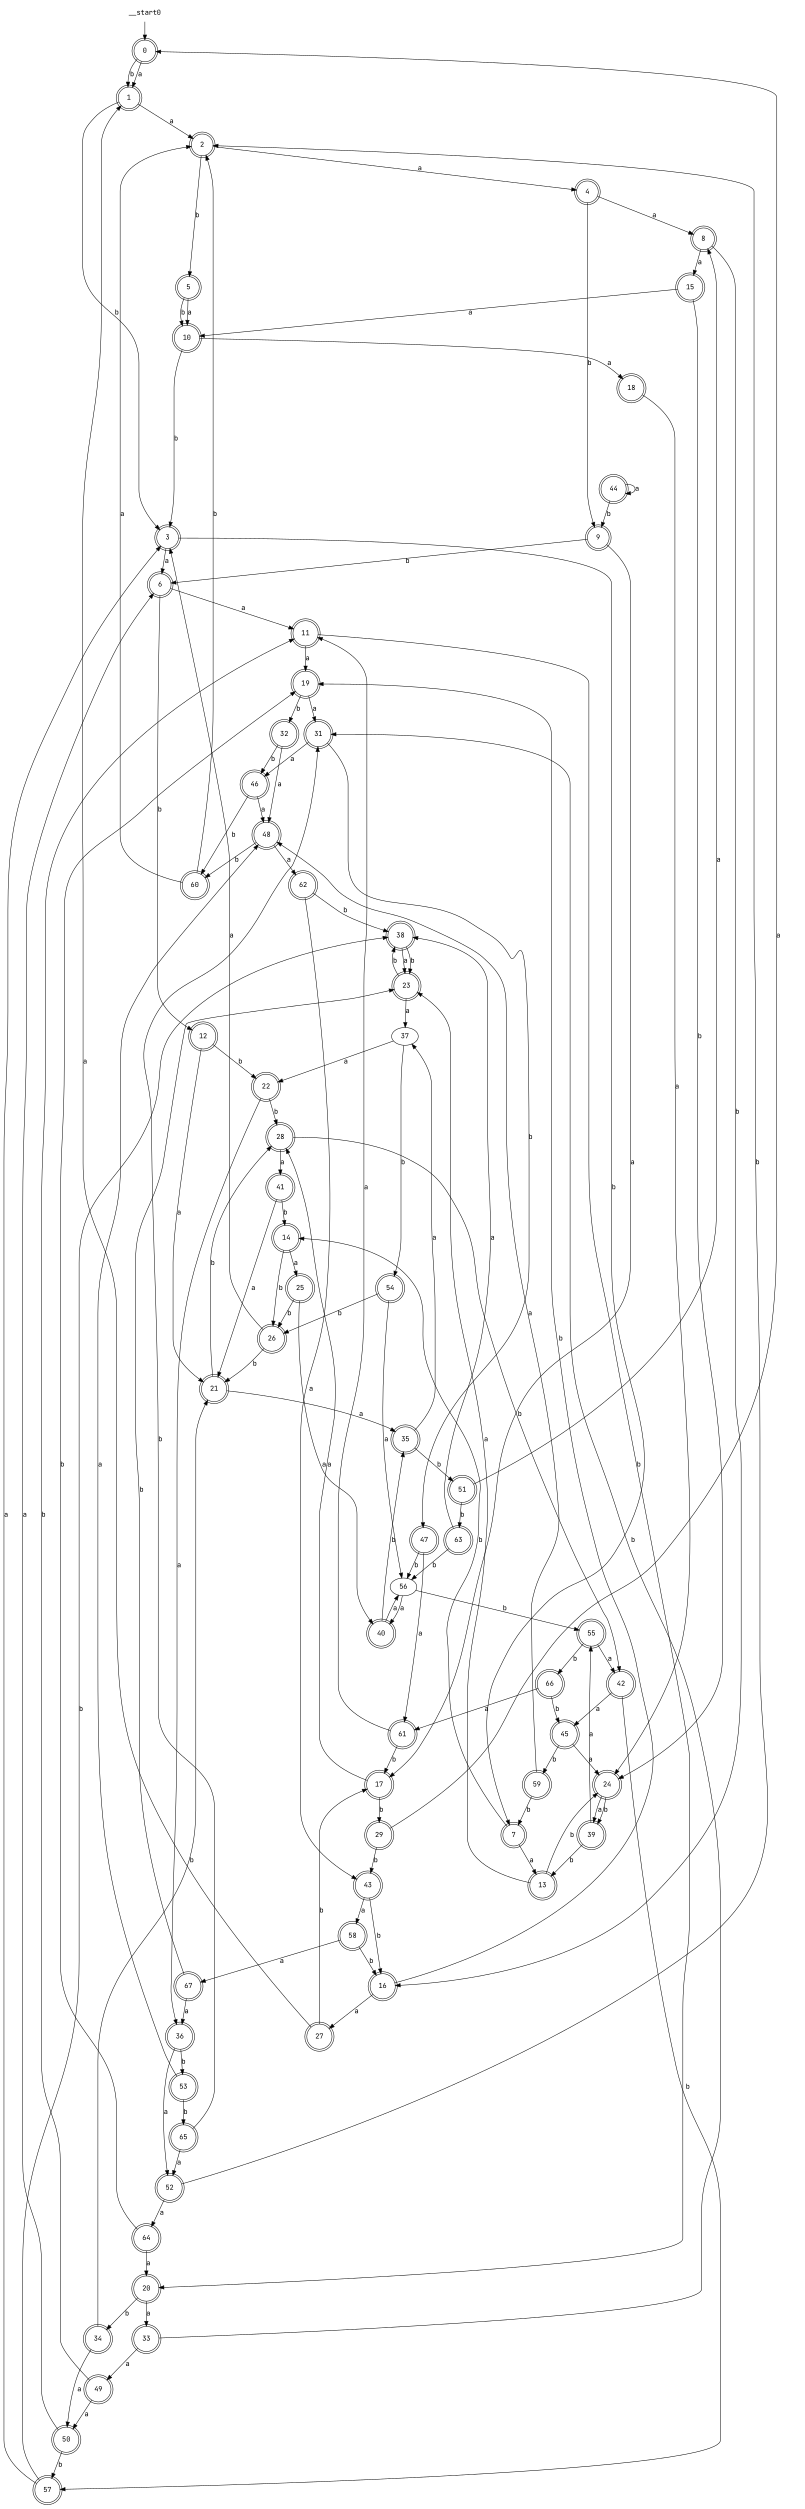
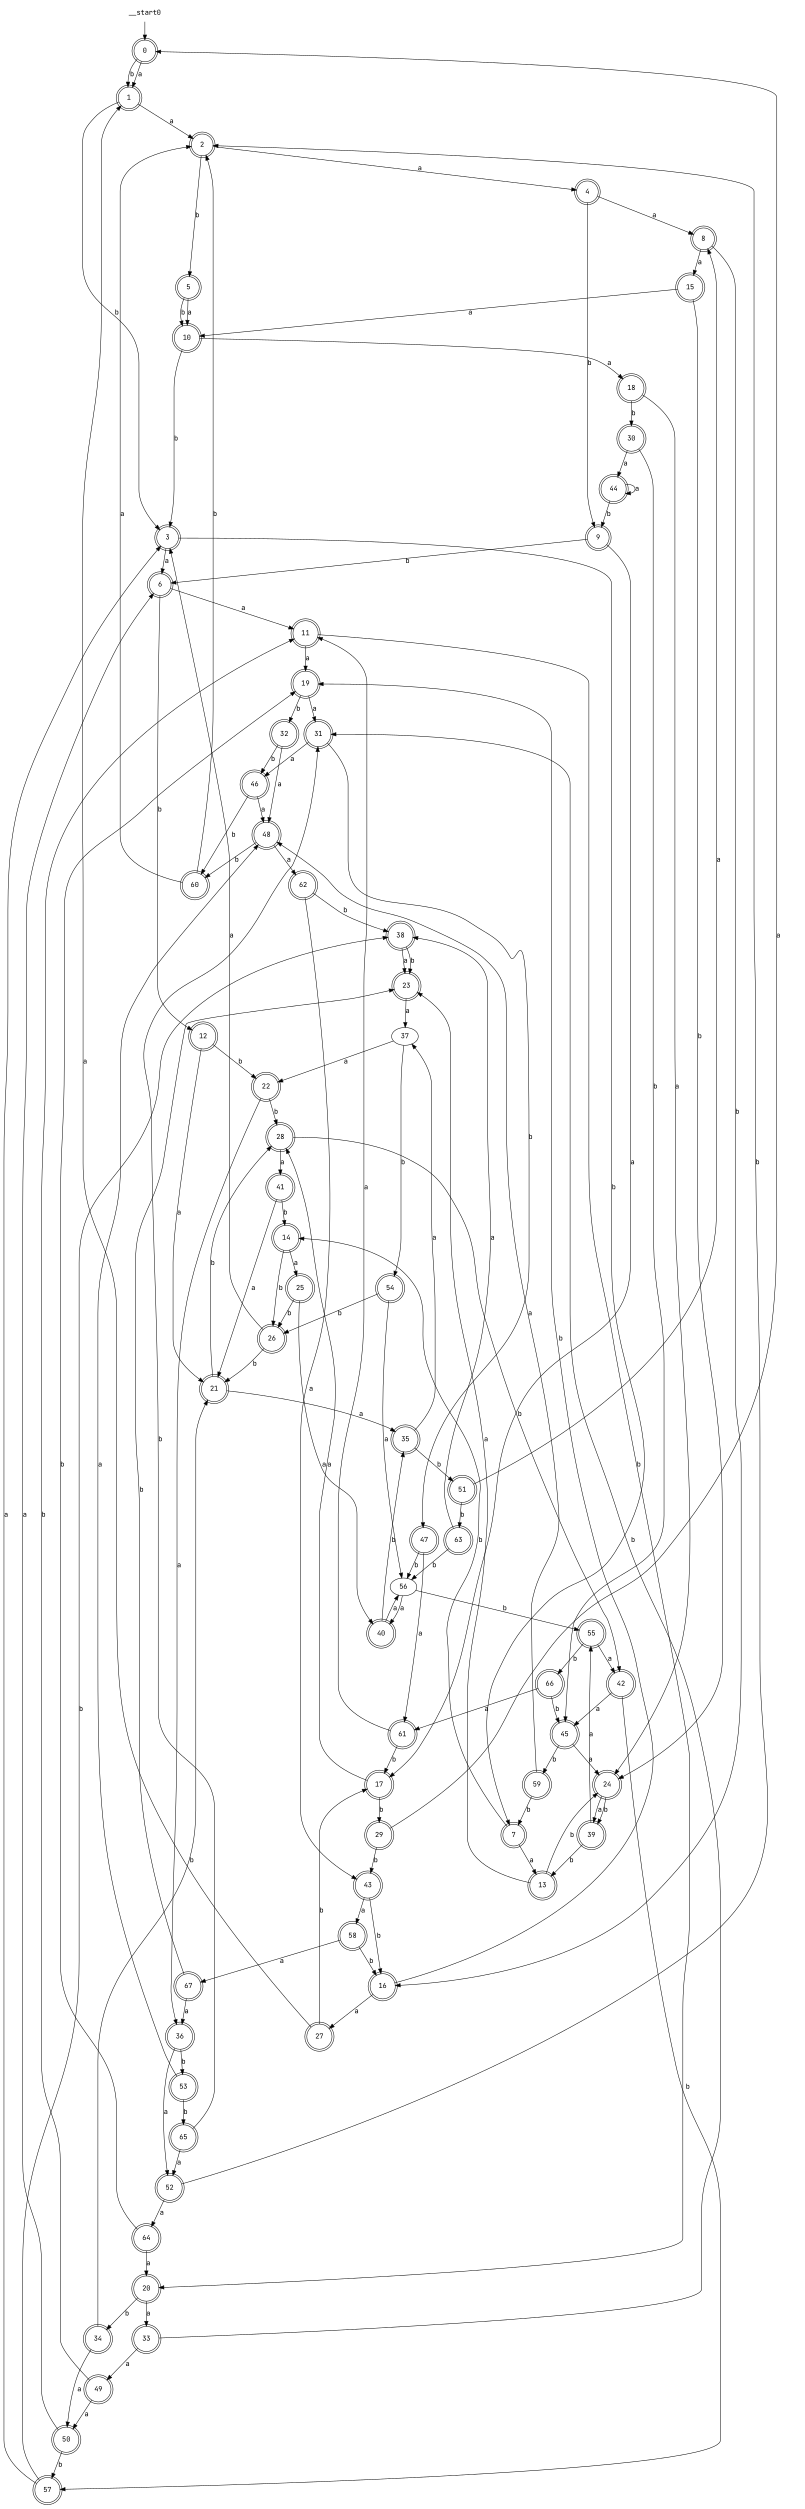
node "30": added
edge "23" -> "38": removed, label "b"
